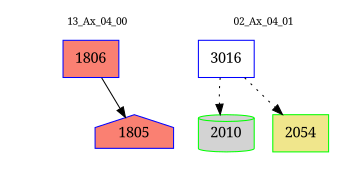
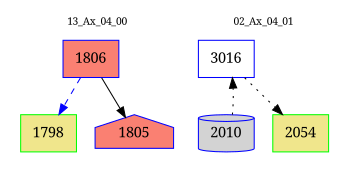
edge "3016" -> "2010": reversed
node "1798": added
node "2010": color green -> blue
